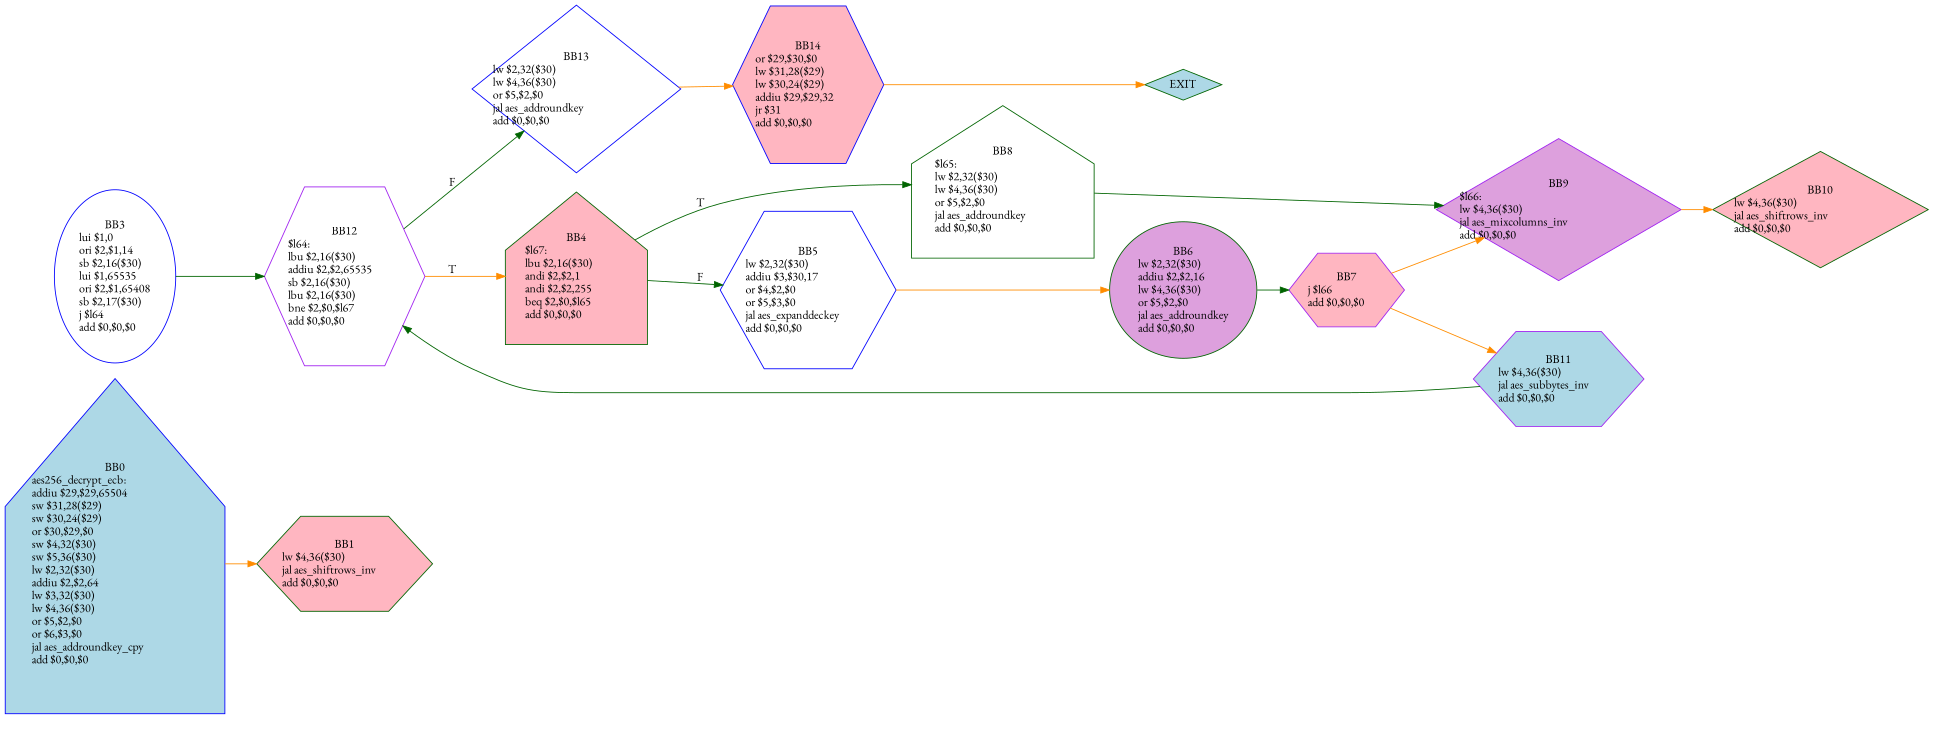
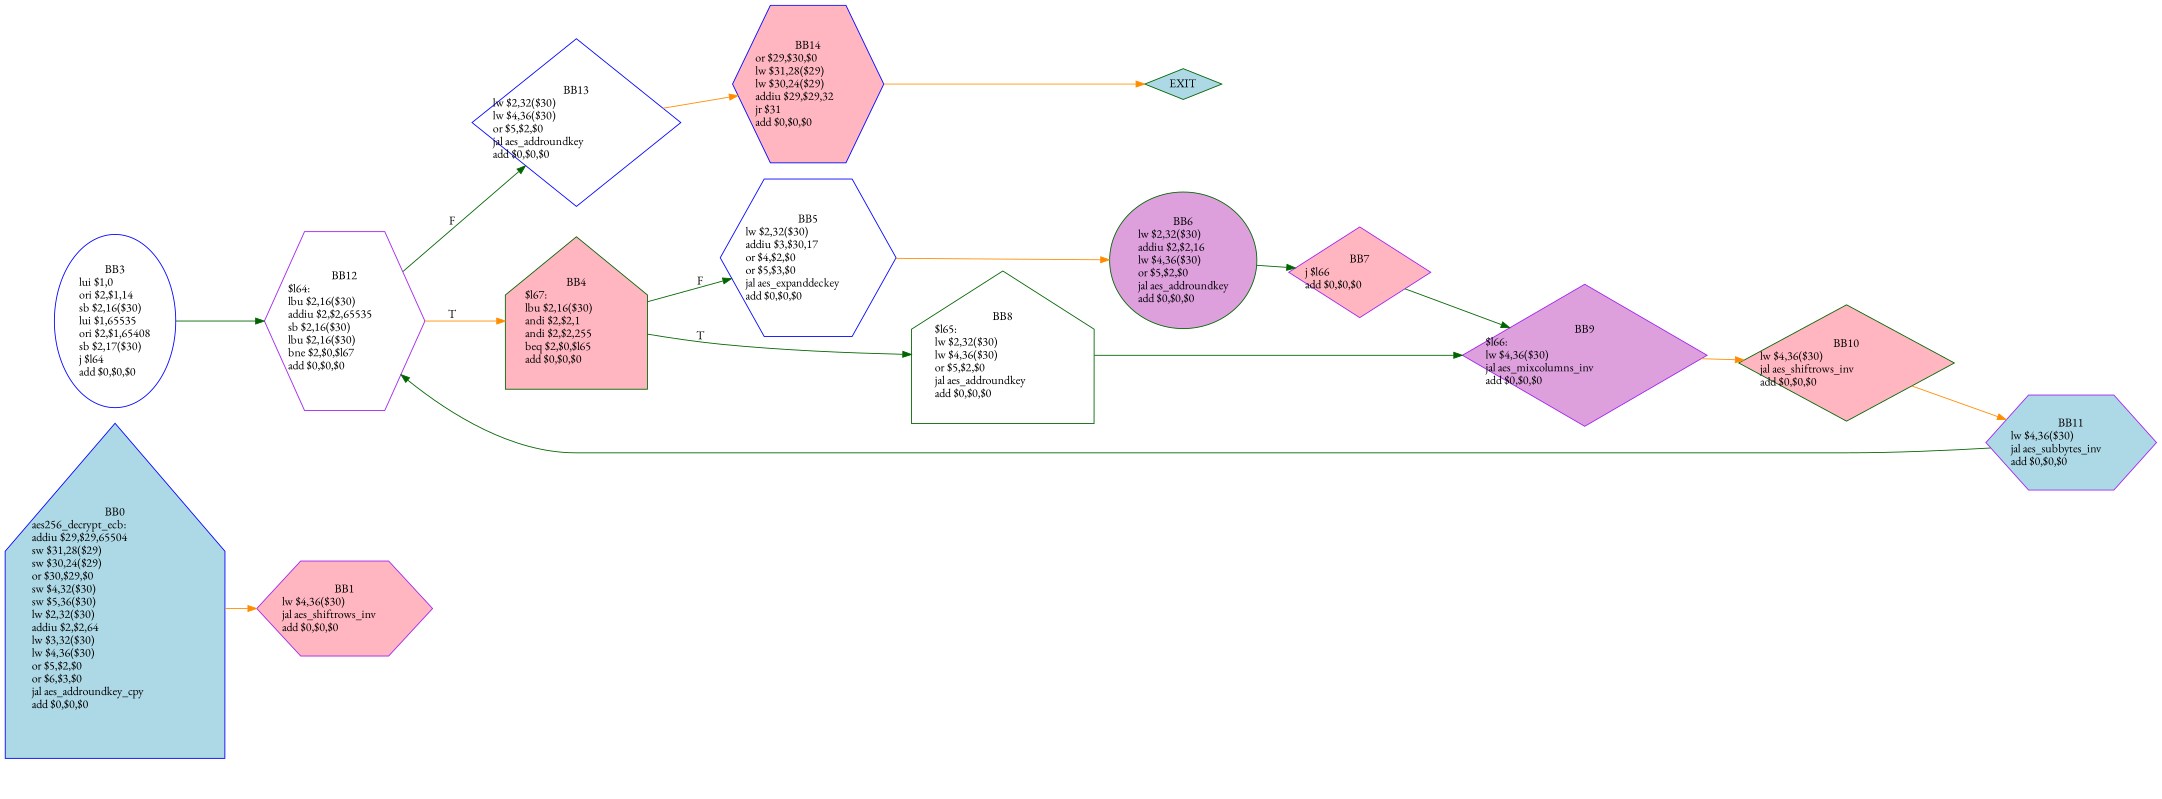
edge "BB7 j $l66 add $0,$0,$0" -> "BB9 $l66: lw $4,36($30) jal aes_mixcolumns_inv add $0,$0,$0": color darkorange -> darkgreen
node "BB7 j $l66 add $0,$0,$0": shape hexagon -> diamond
edge "BB7 j $l66 add $0,$0,$0" -> "BB11 lw $4,36($30) jal aes_subbytes_inv add $0,$0,$0": now "BB10 lw $4,36($30) jal aes_shiftrows_inv add $0,$0,$0" -> "BB11 lw $4,36($30) jal aes_subbytes_inv add $0,$0,$0"
node "BB1 lw $4,36($30) jal aes_shiftrows_inv add $0,$0,$0": color darkgreen -> purple
